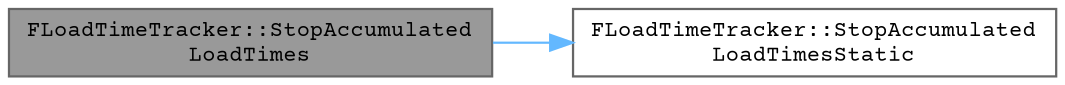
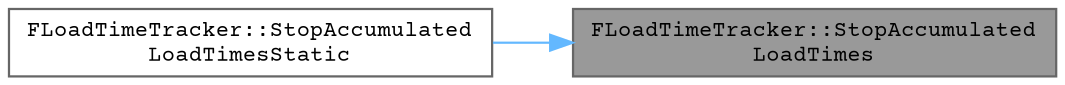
edge "FLoadTimeTracker::StopAccumulated LoadTimes" -> "FLoadTimeTracker::StopAccumulated LoadTimesStatic": reversed
